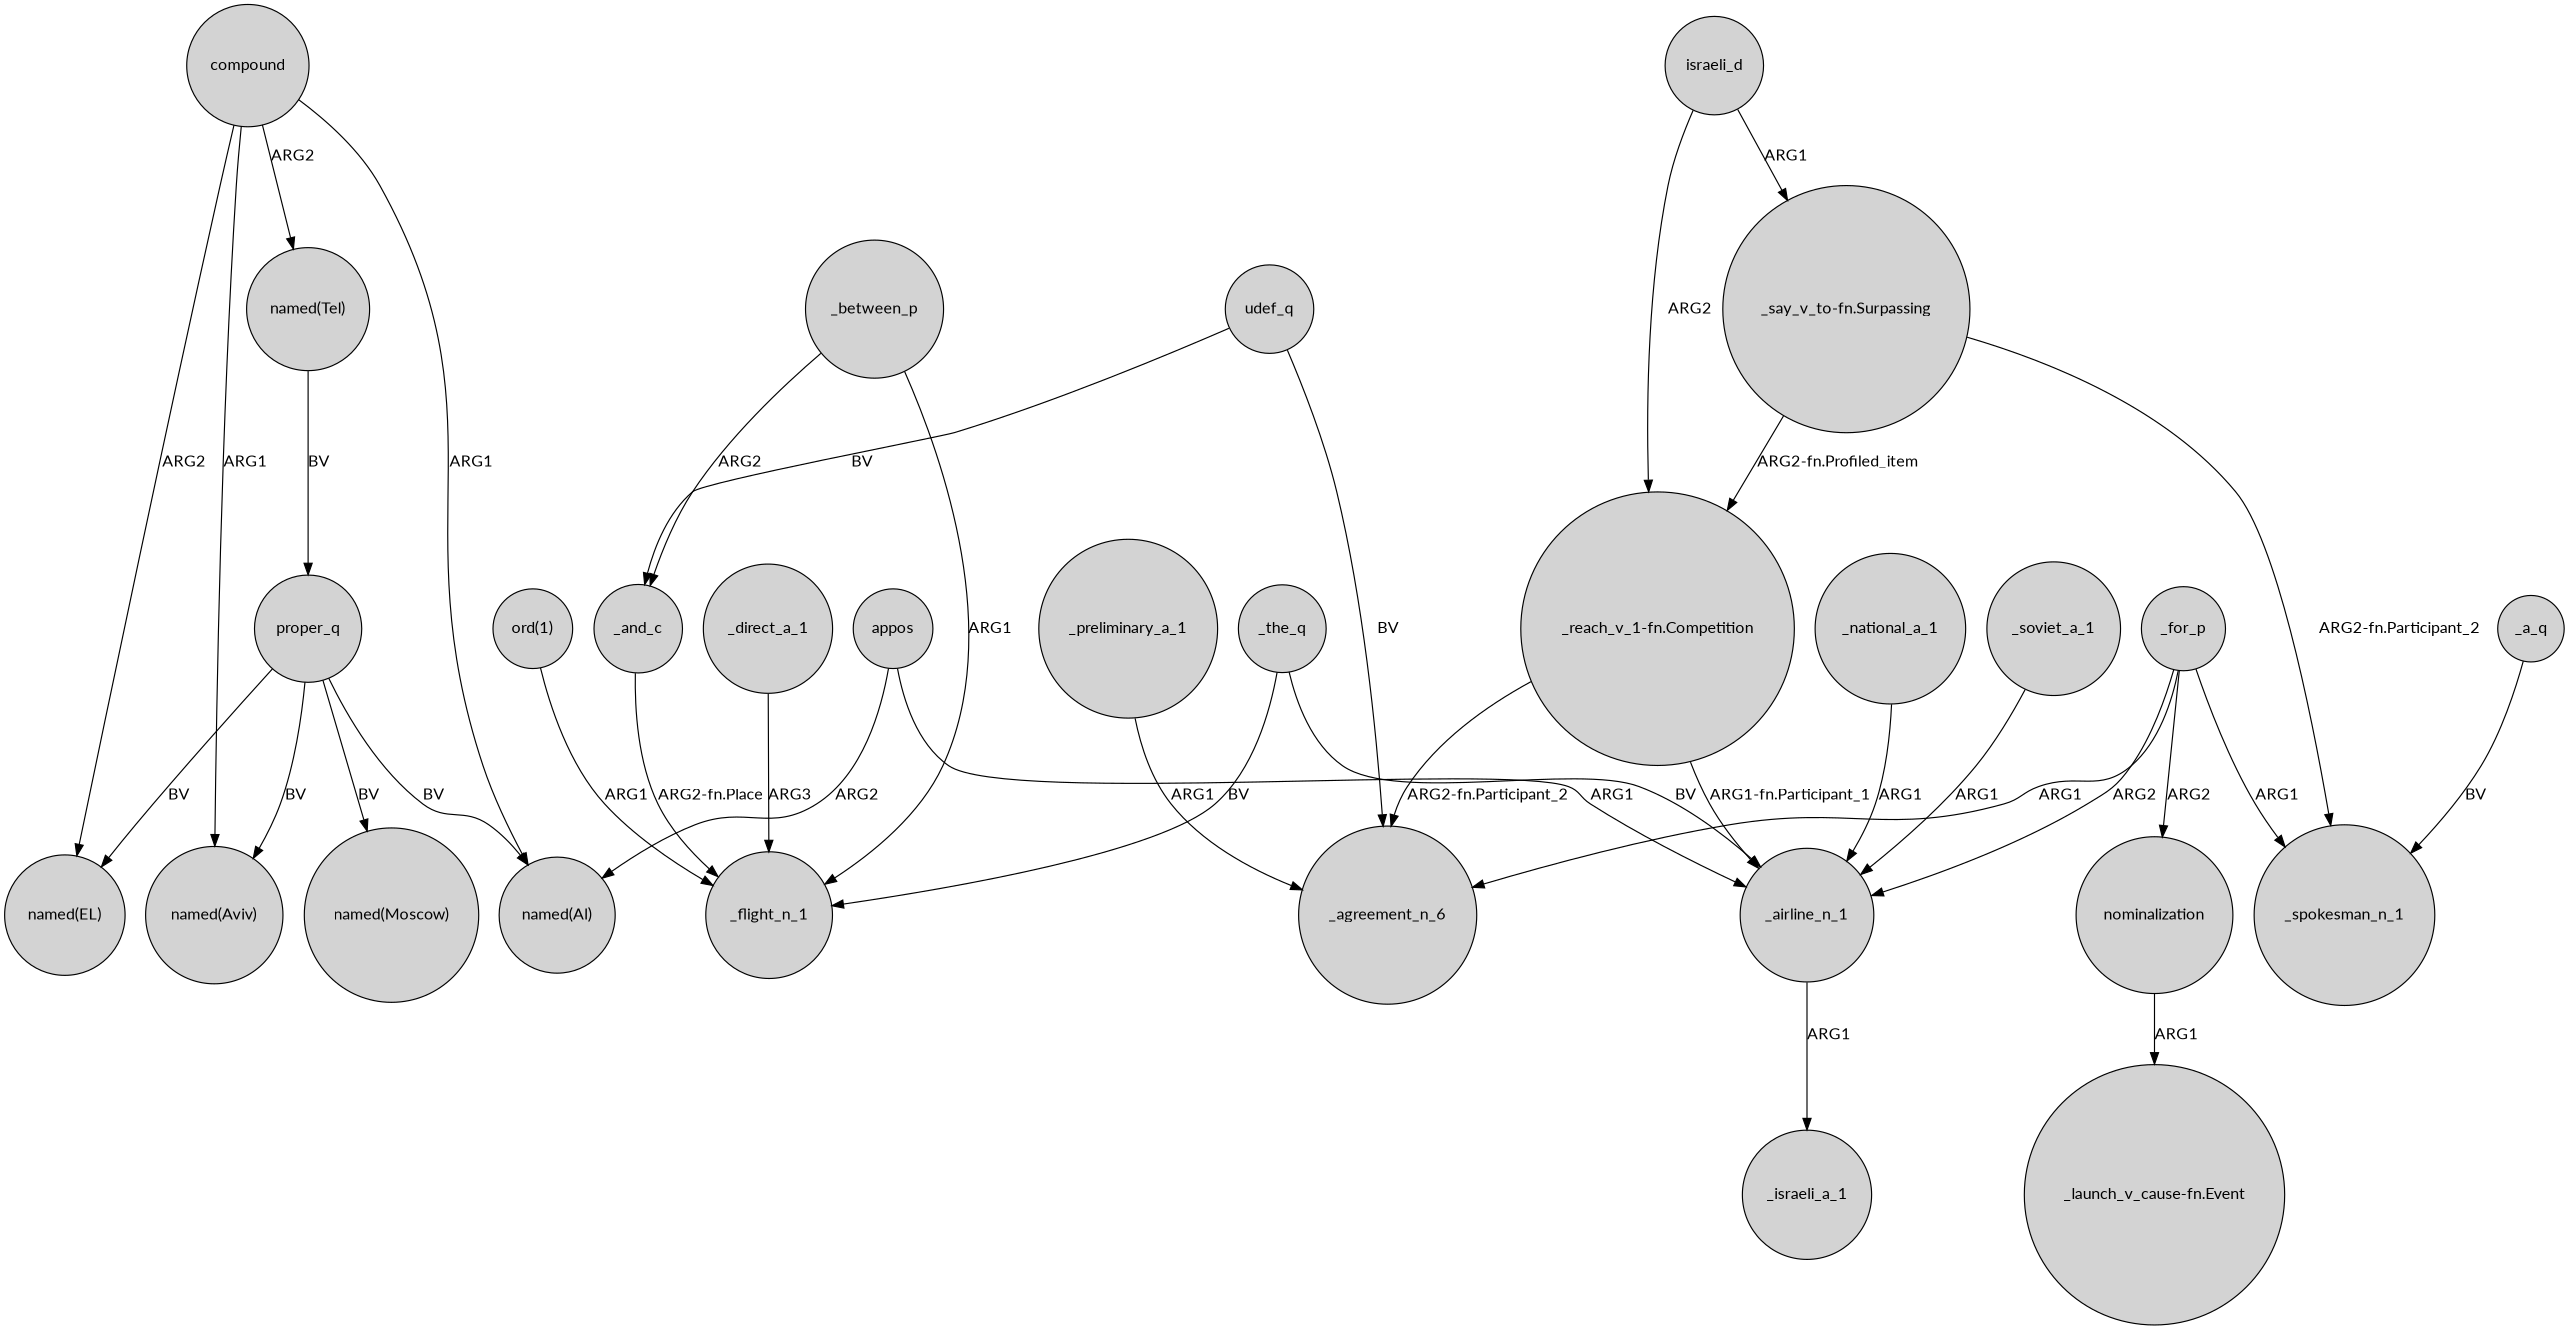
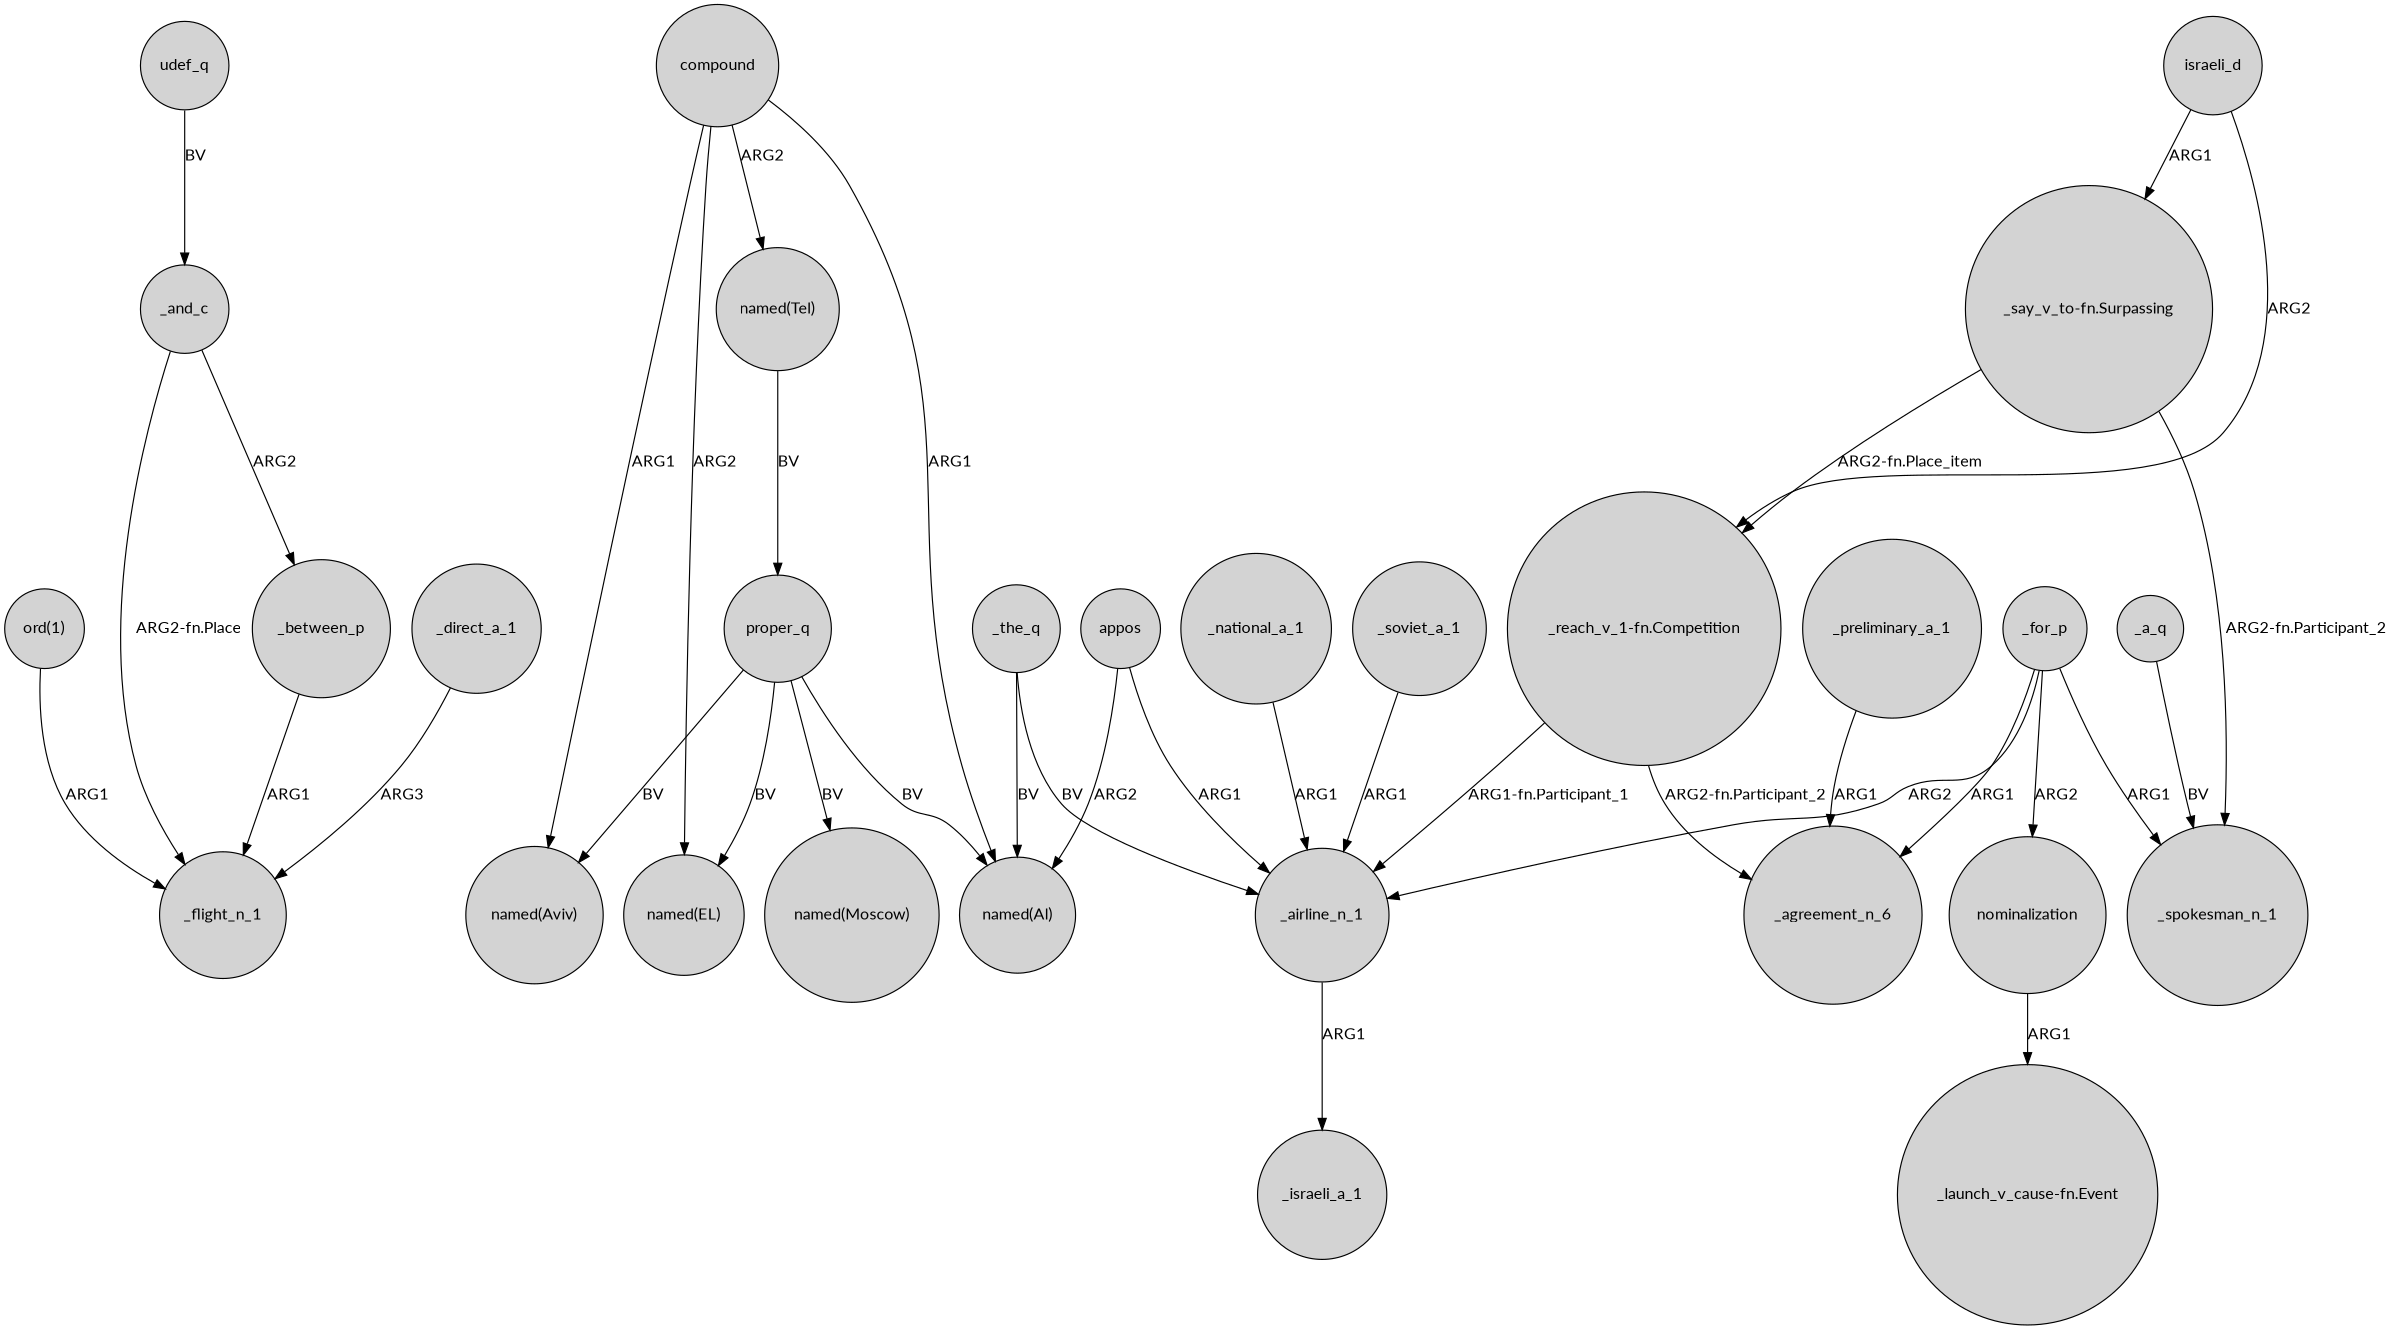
edge "_between_p" -> "_and_c": reversed
edge "_say_v_to-fn.Surpassing" -> "_reach_v_1-fn.Competition": label "ARG2-fn.Profiled_item" -> "ARG2-fn.Place_item"
edge "udef_q" -> "_agreement_n_6": removed, label "BV"
edge "_the_q" -> "_flight_n_1": now "_the_q" -> "named(Al)"
